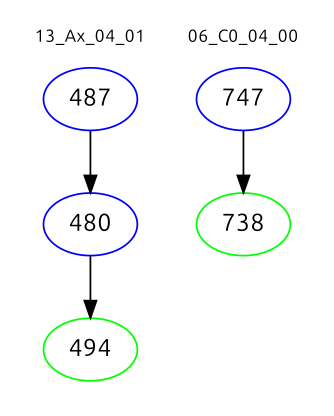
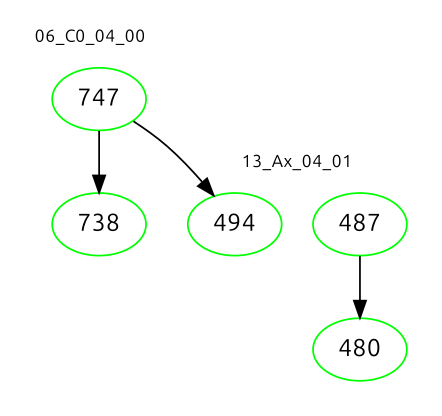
node "487": color blue -> green
node "747": color blue -> green
node "480": color blue -> green
edge "480" -> "494": now "747" -> "494"
